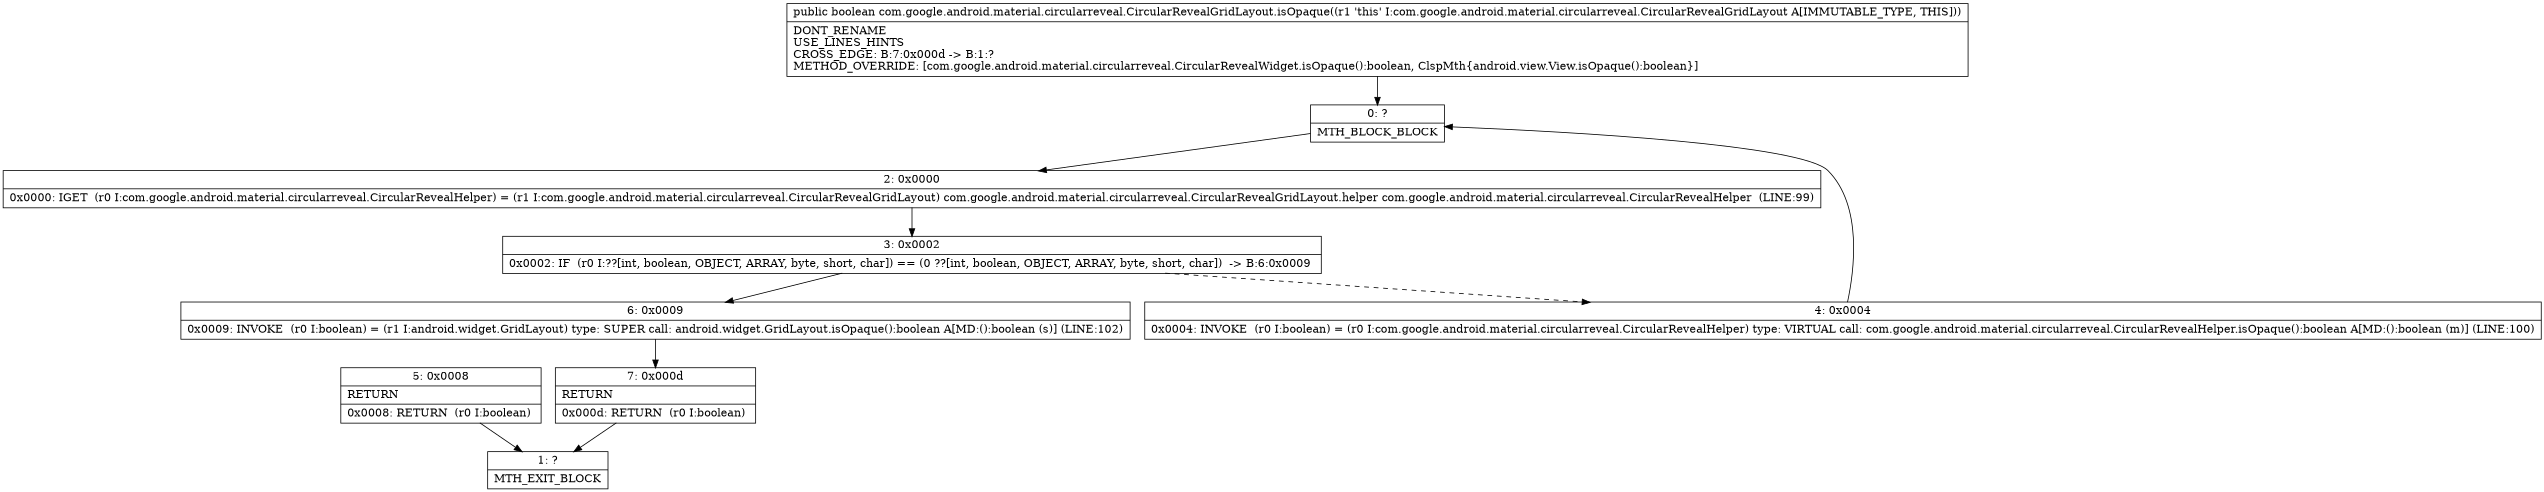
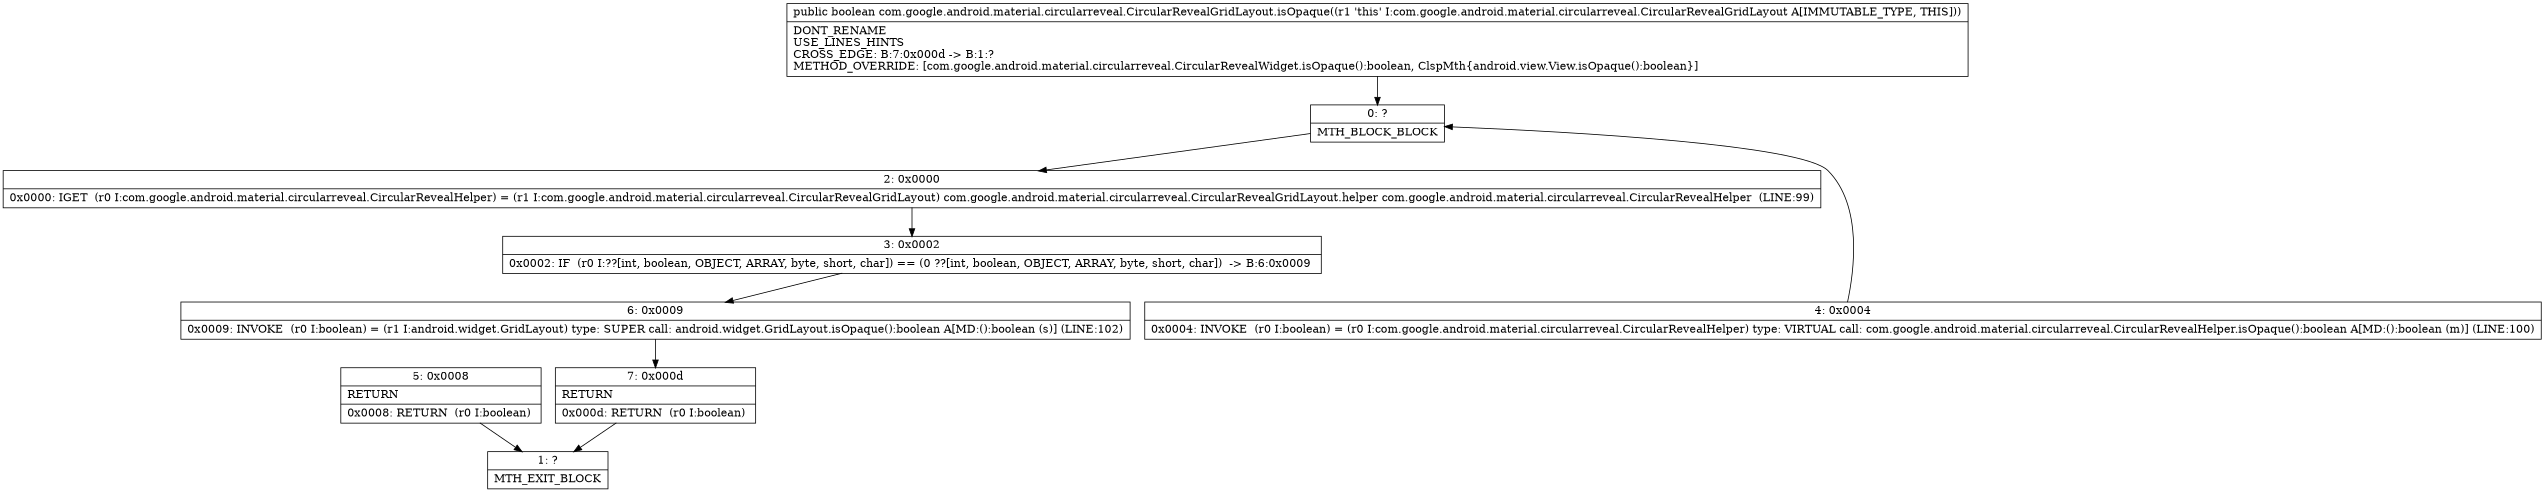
edge "3: 0x0002" -> "4: 0x0004": removed
